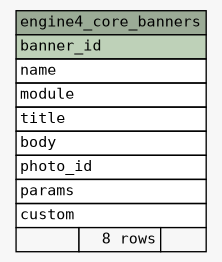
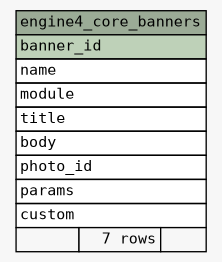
node "engine4_core_banners": text "8 rows" -> "7 rows"
